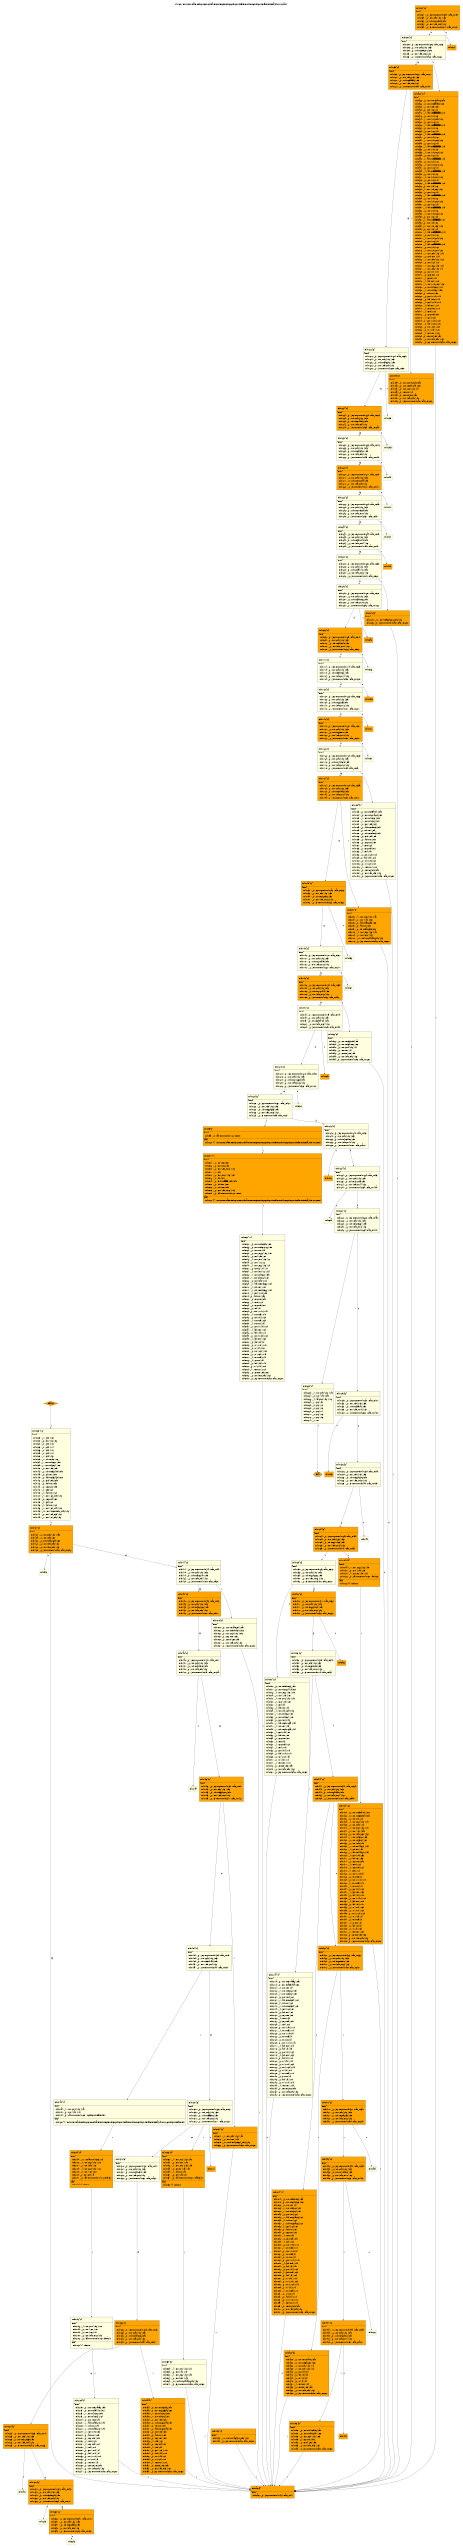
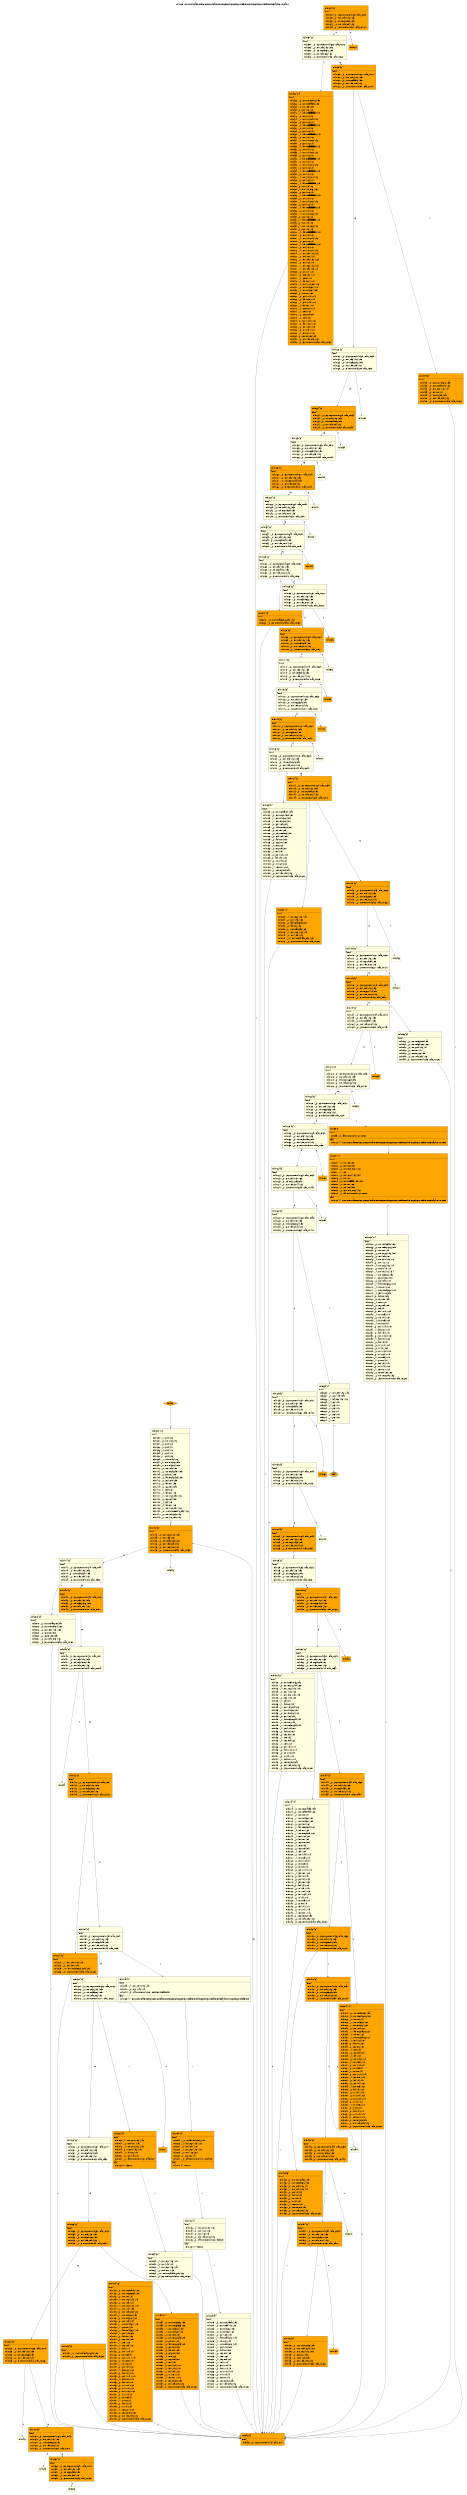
node "0x401d1a [19]": removed
